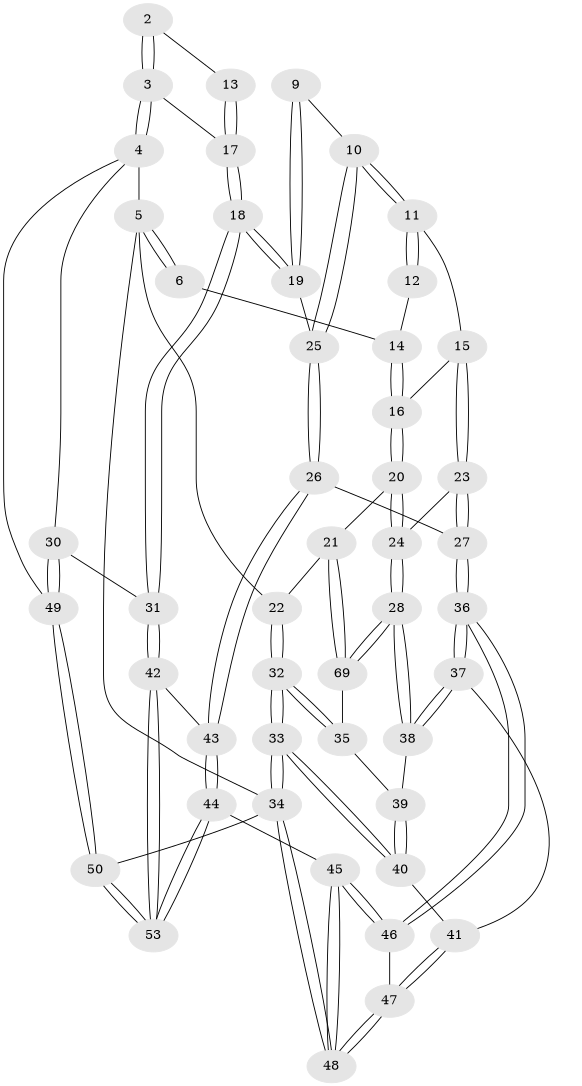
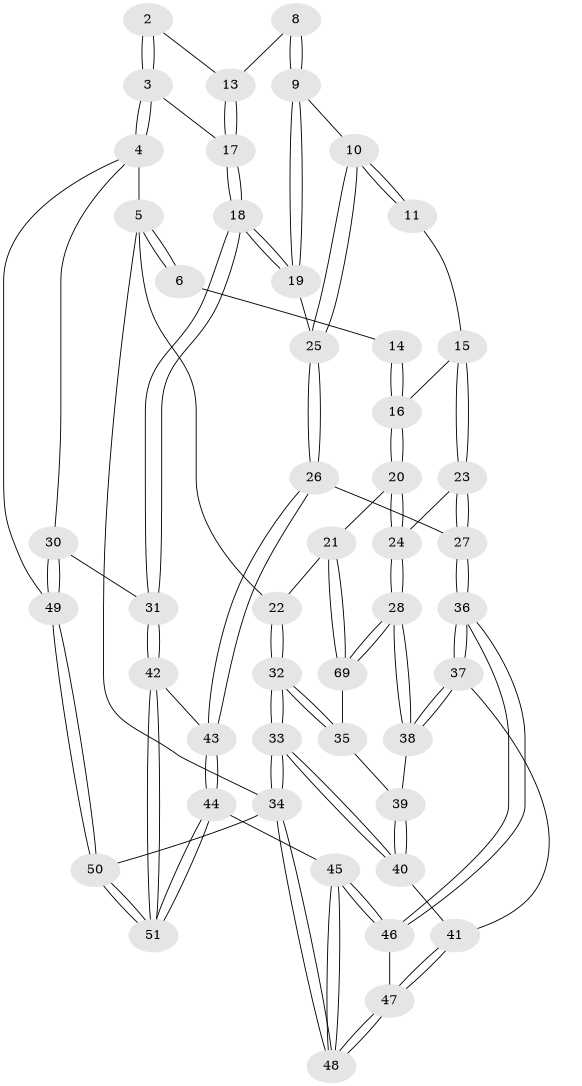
node "8": added
node "12": removed
node "53": label "53" -> "51"
